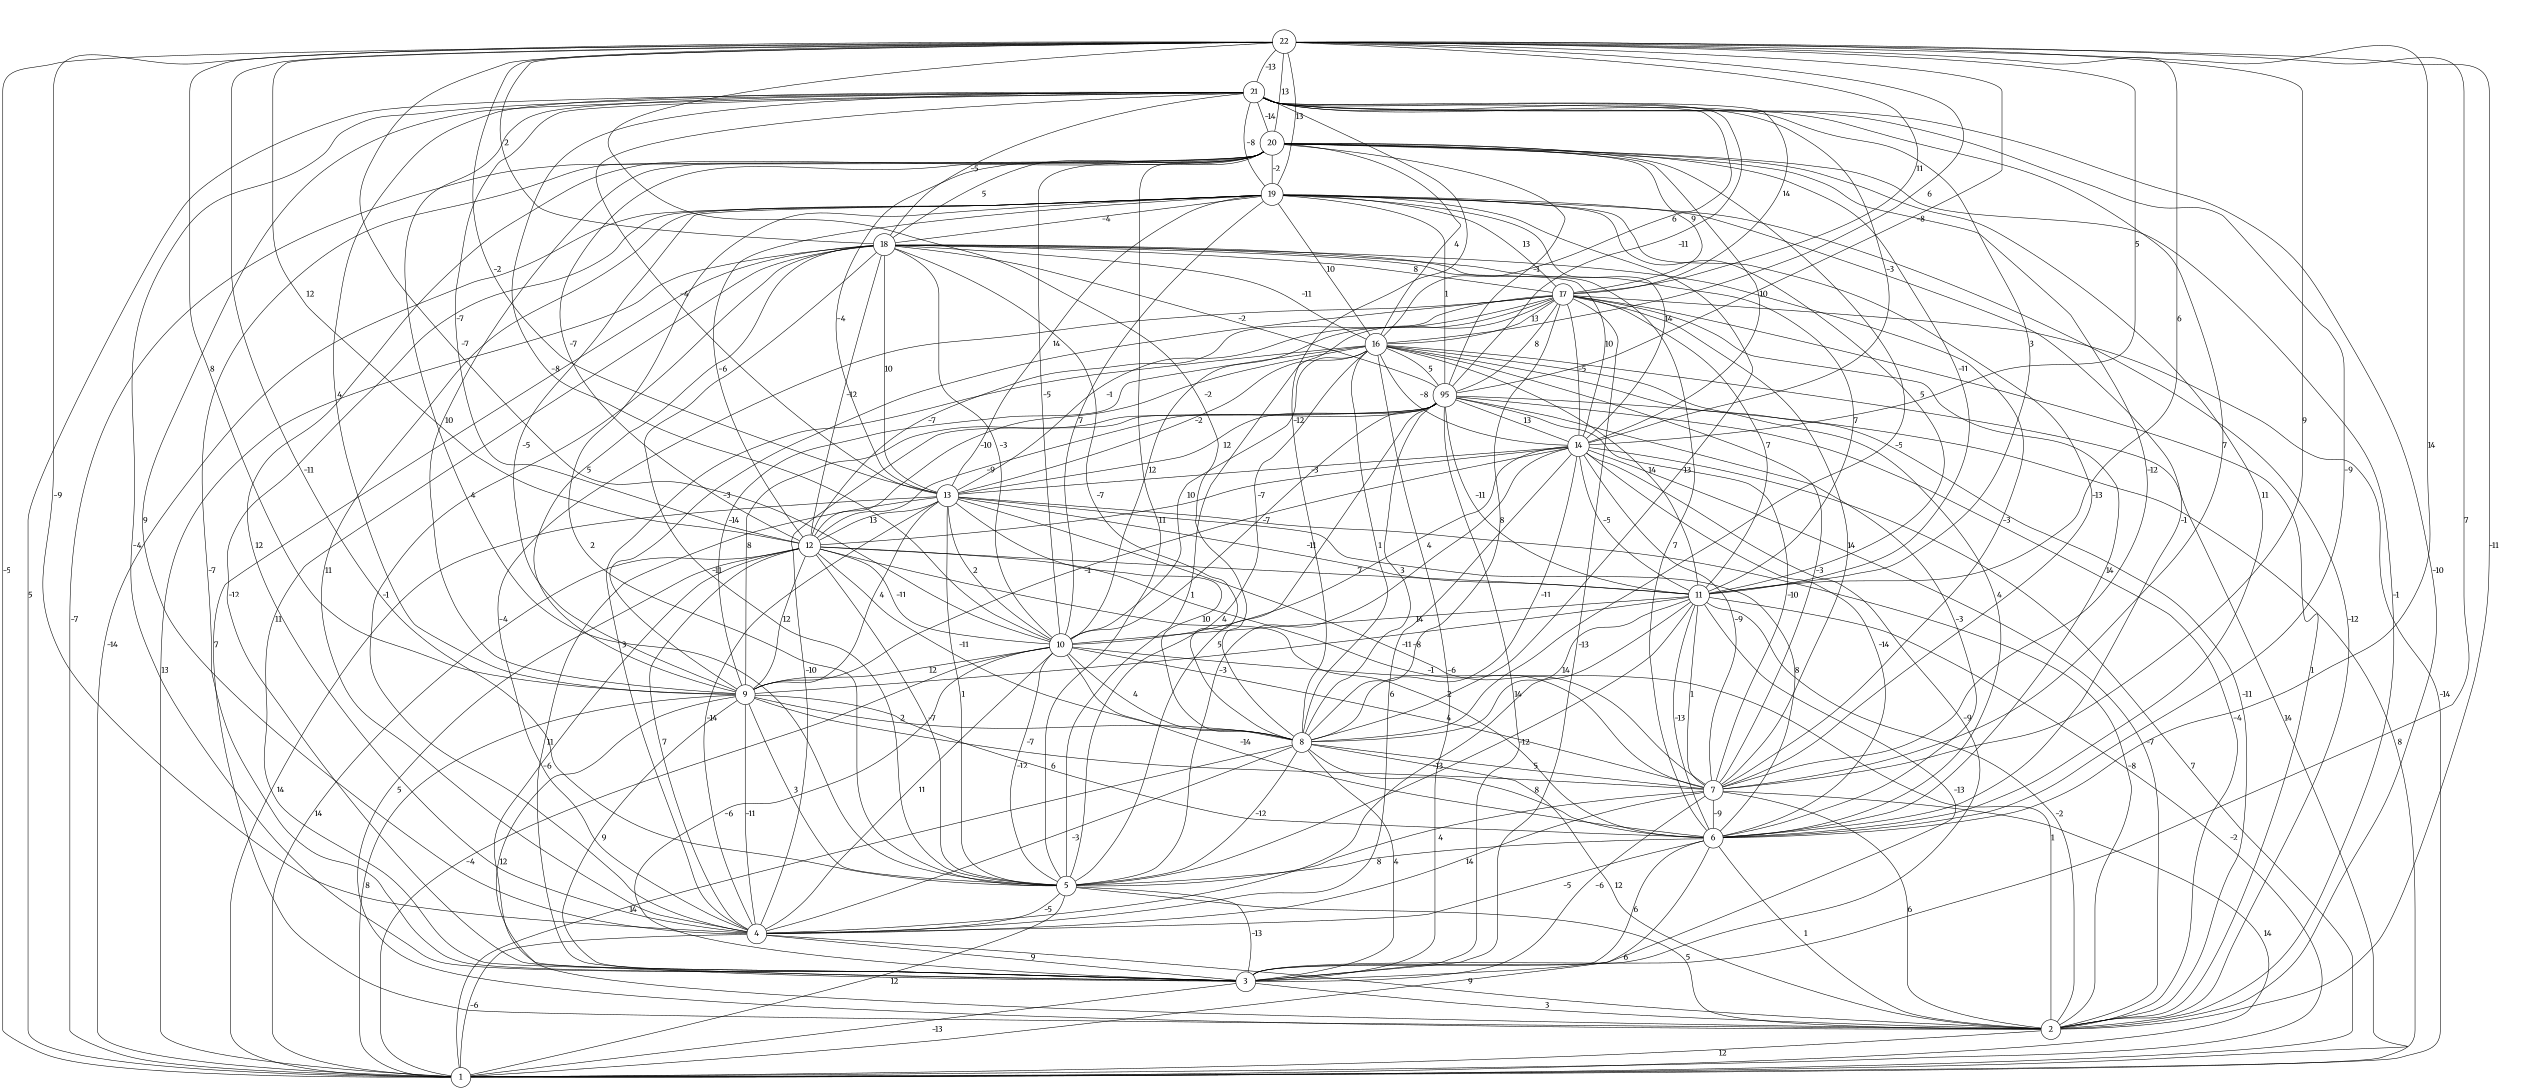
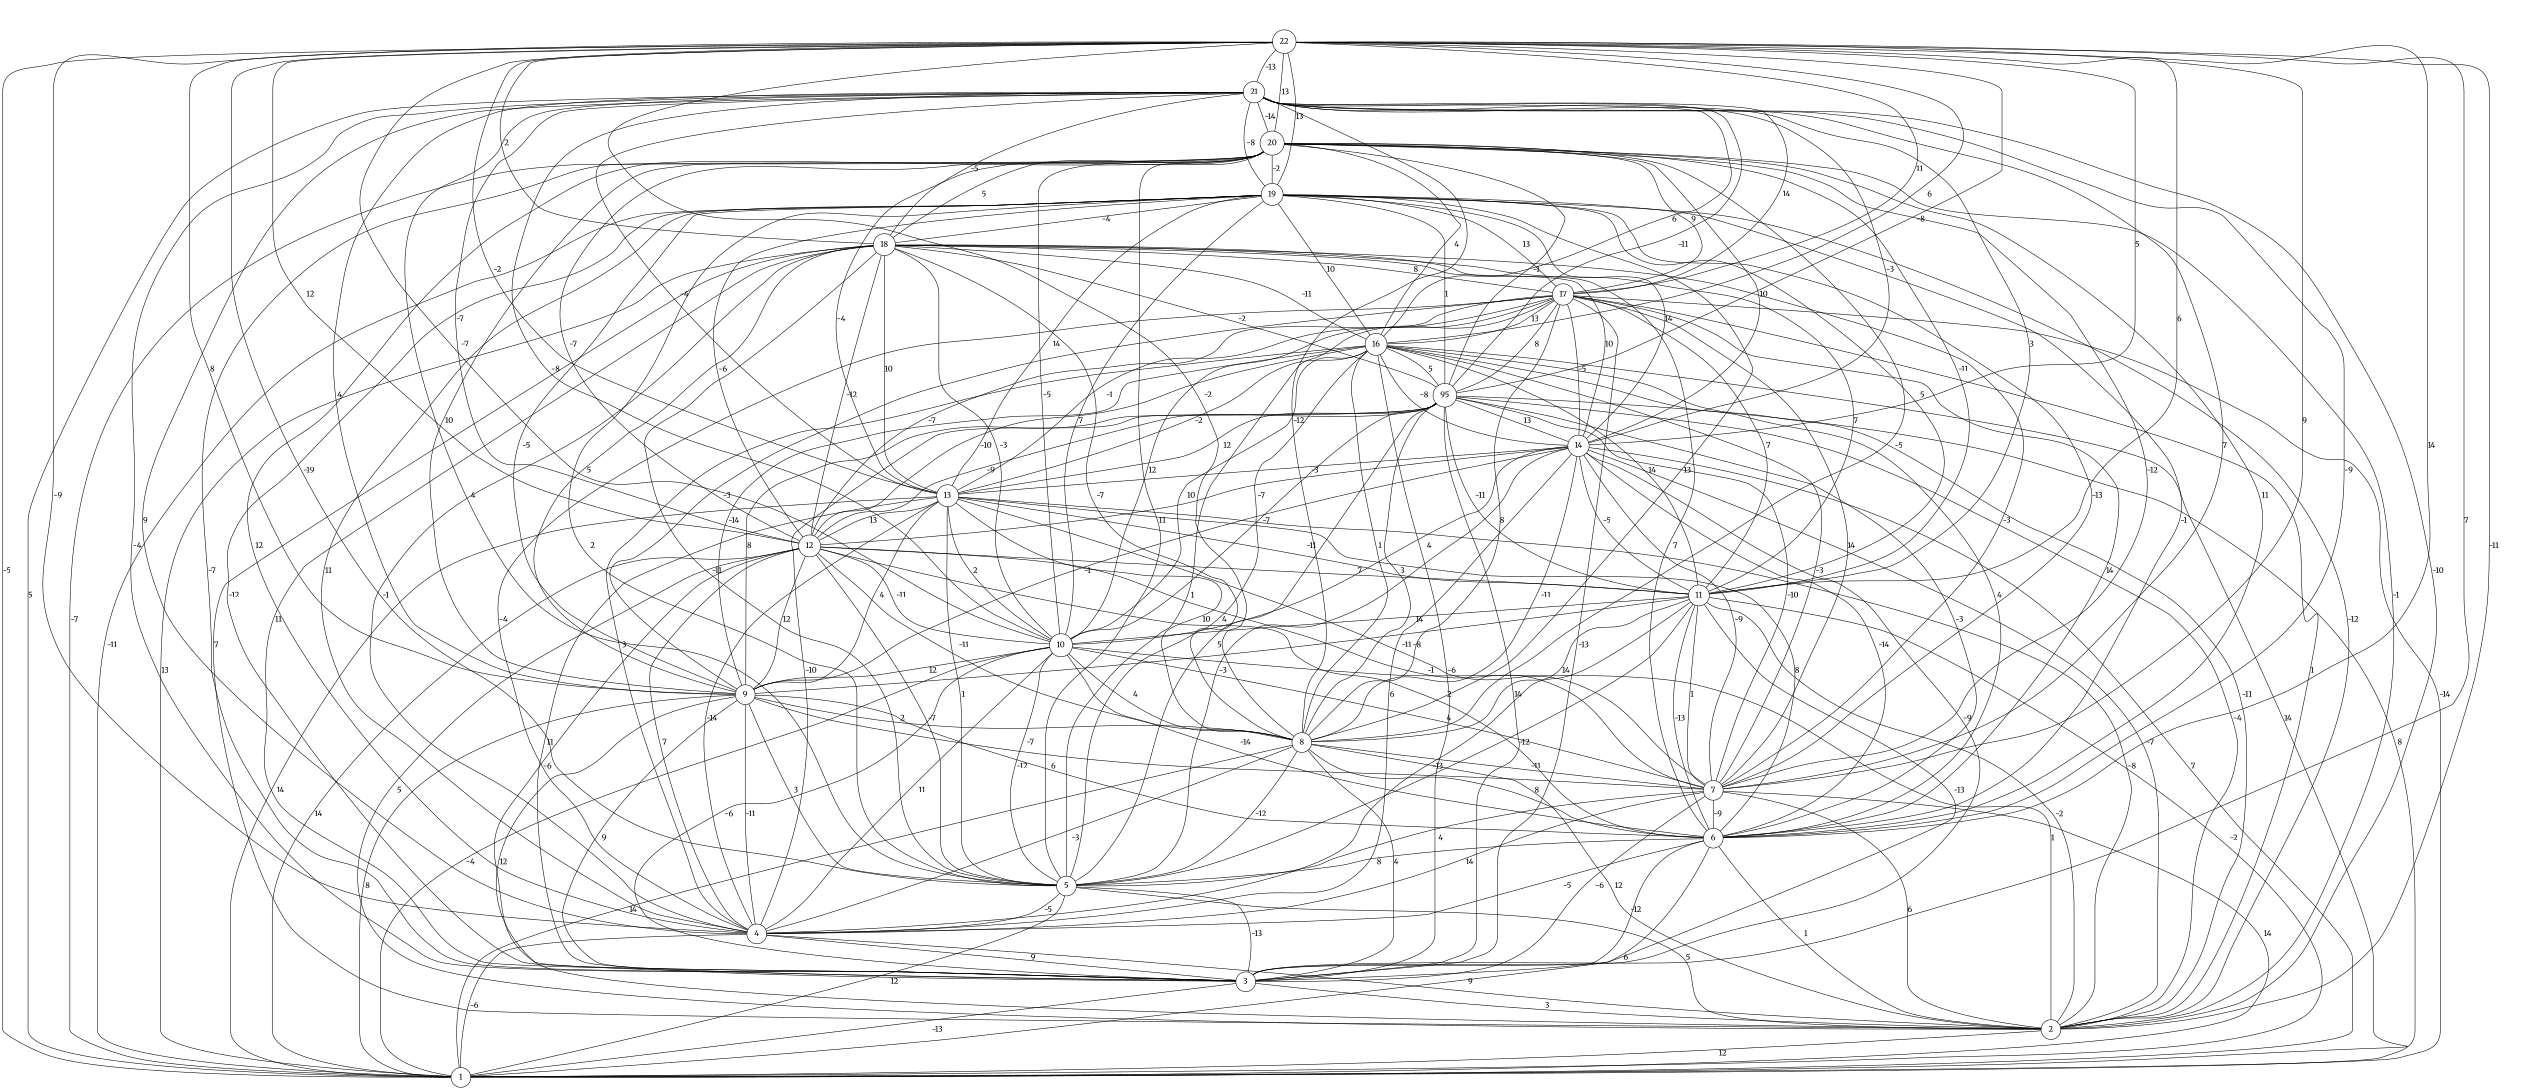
edge "22" -- "5": label "-11" -> "-19"
edge "19" -- "1": label "-14" -> "-11"
edge "8" -- "7": label "5" -> "-11"
edge "6" -- "3": label "6" -> "-12"
